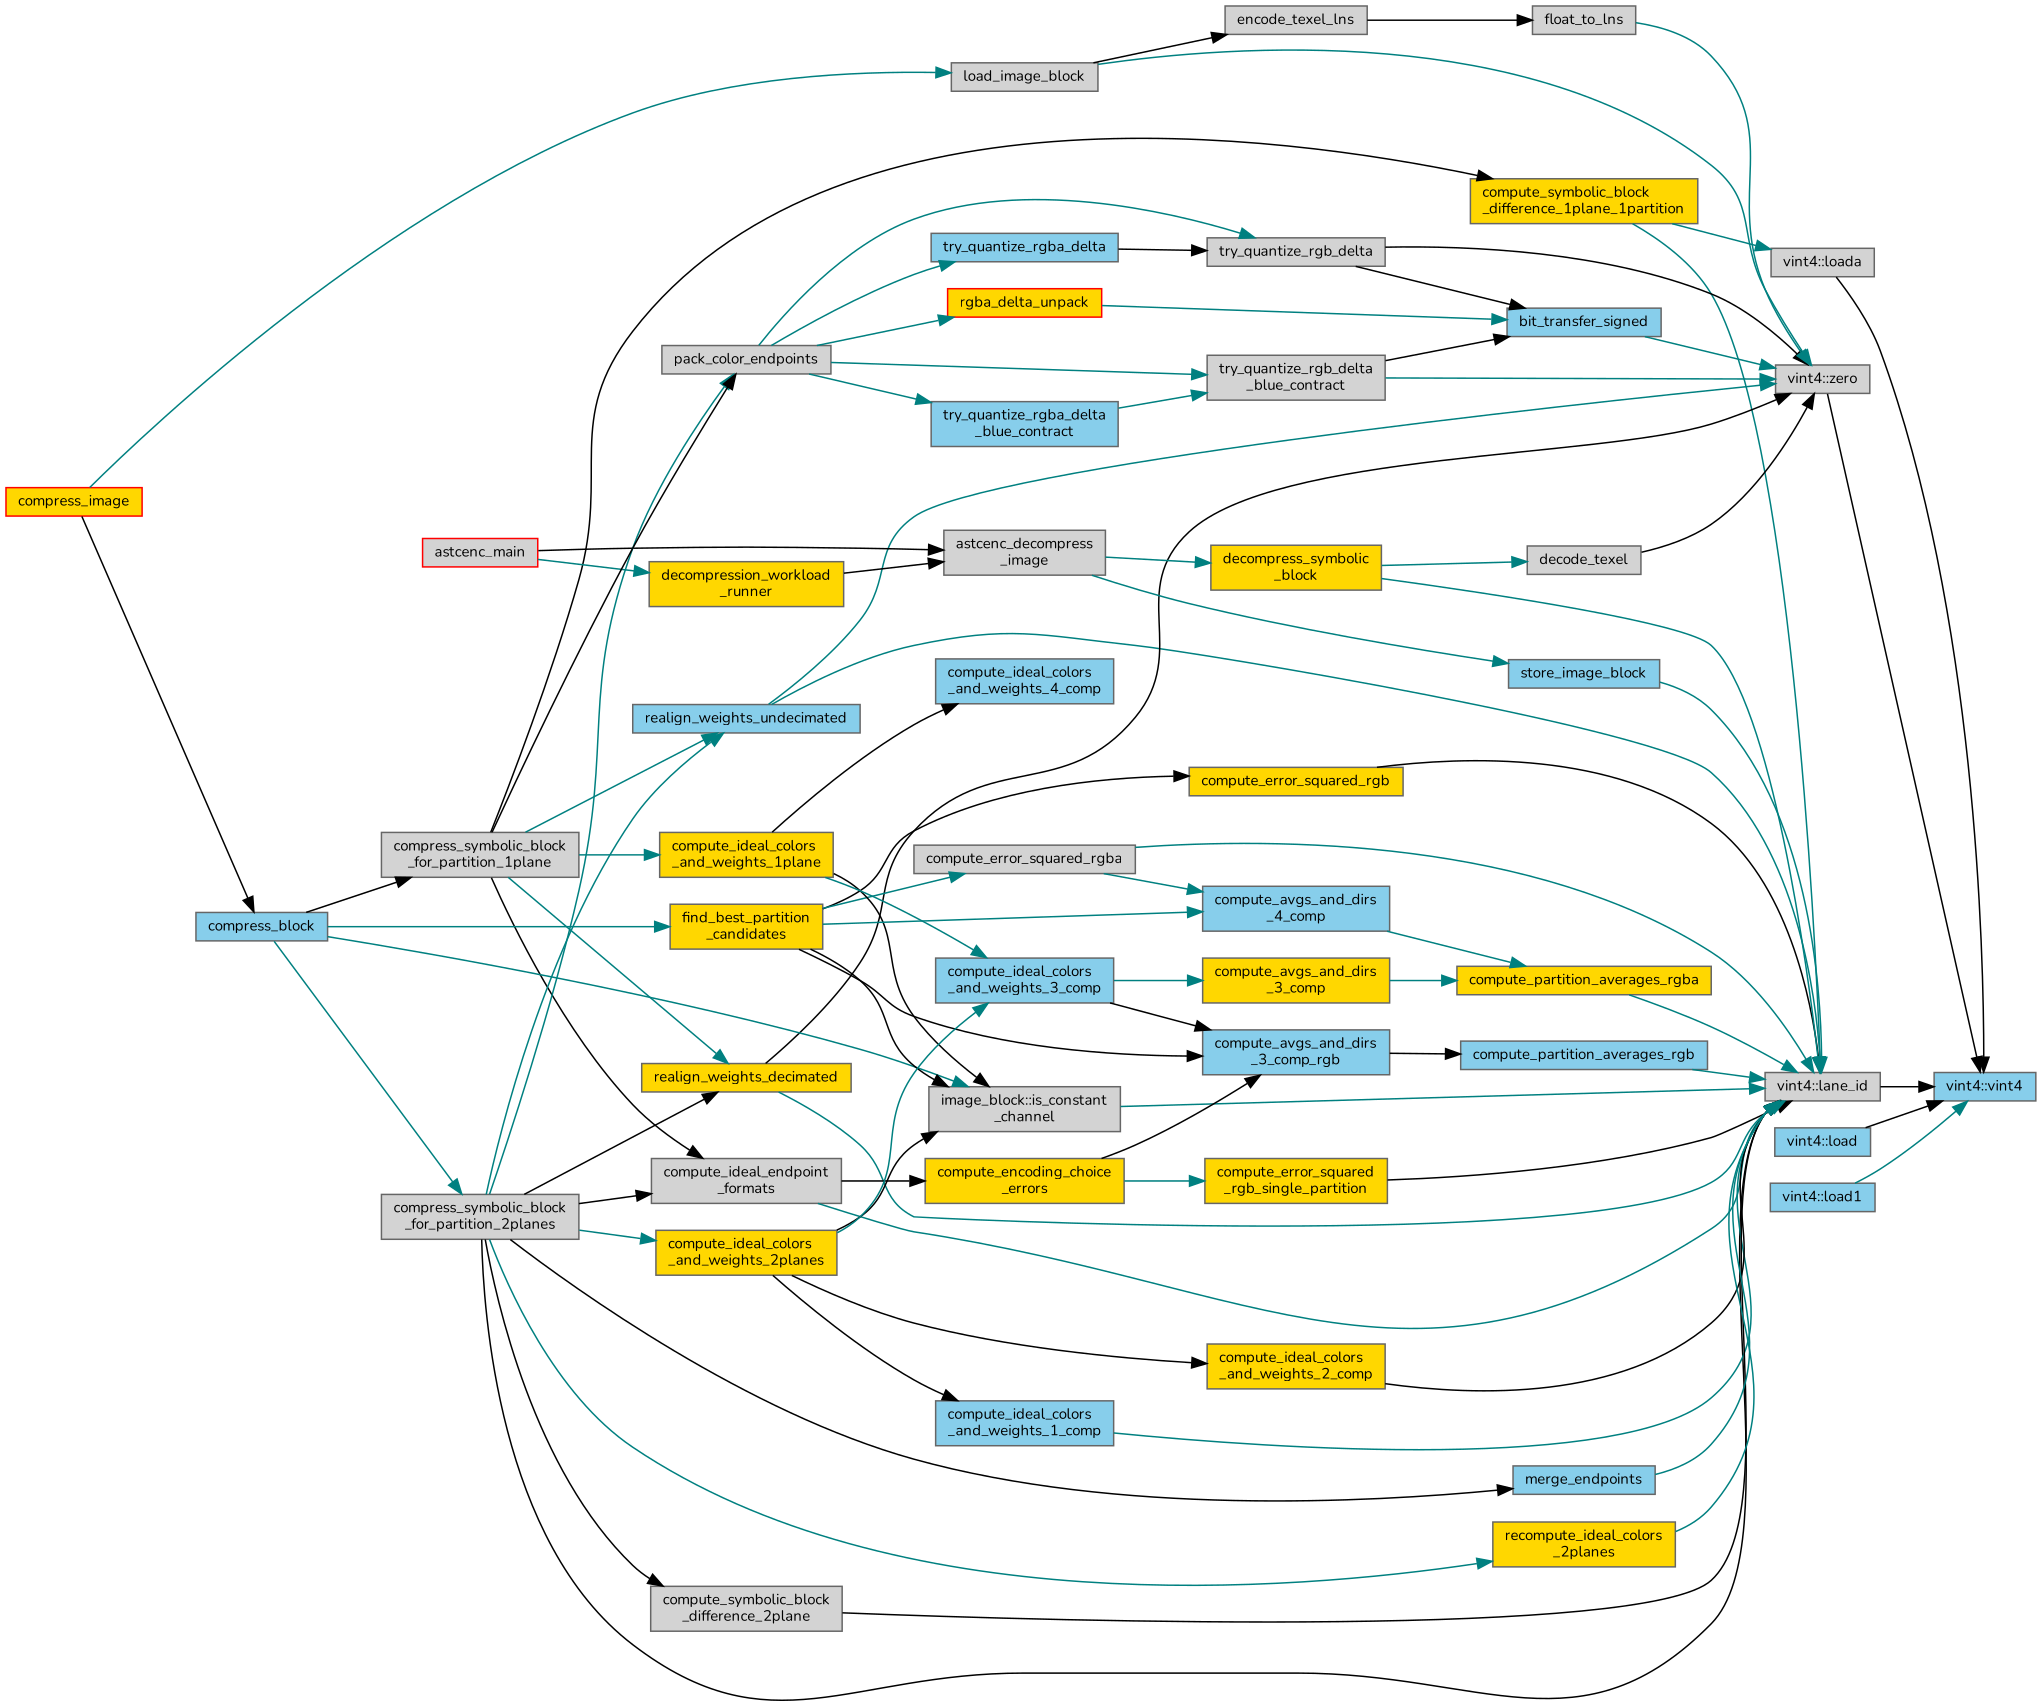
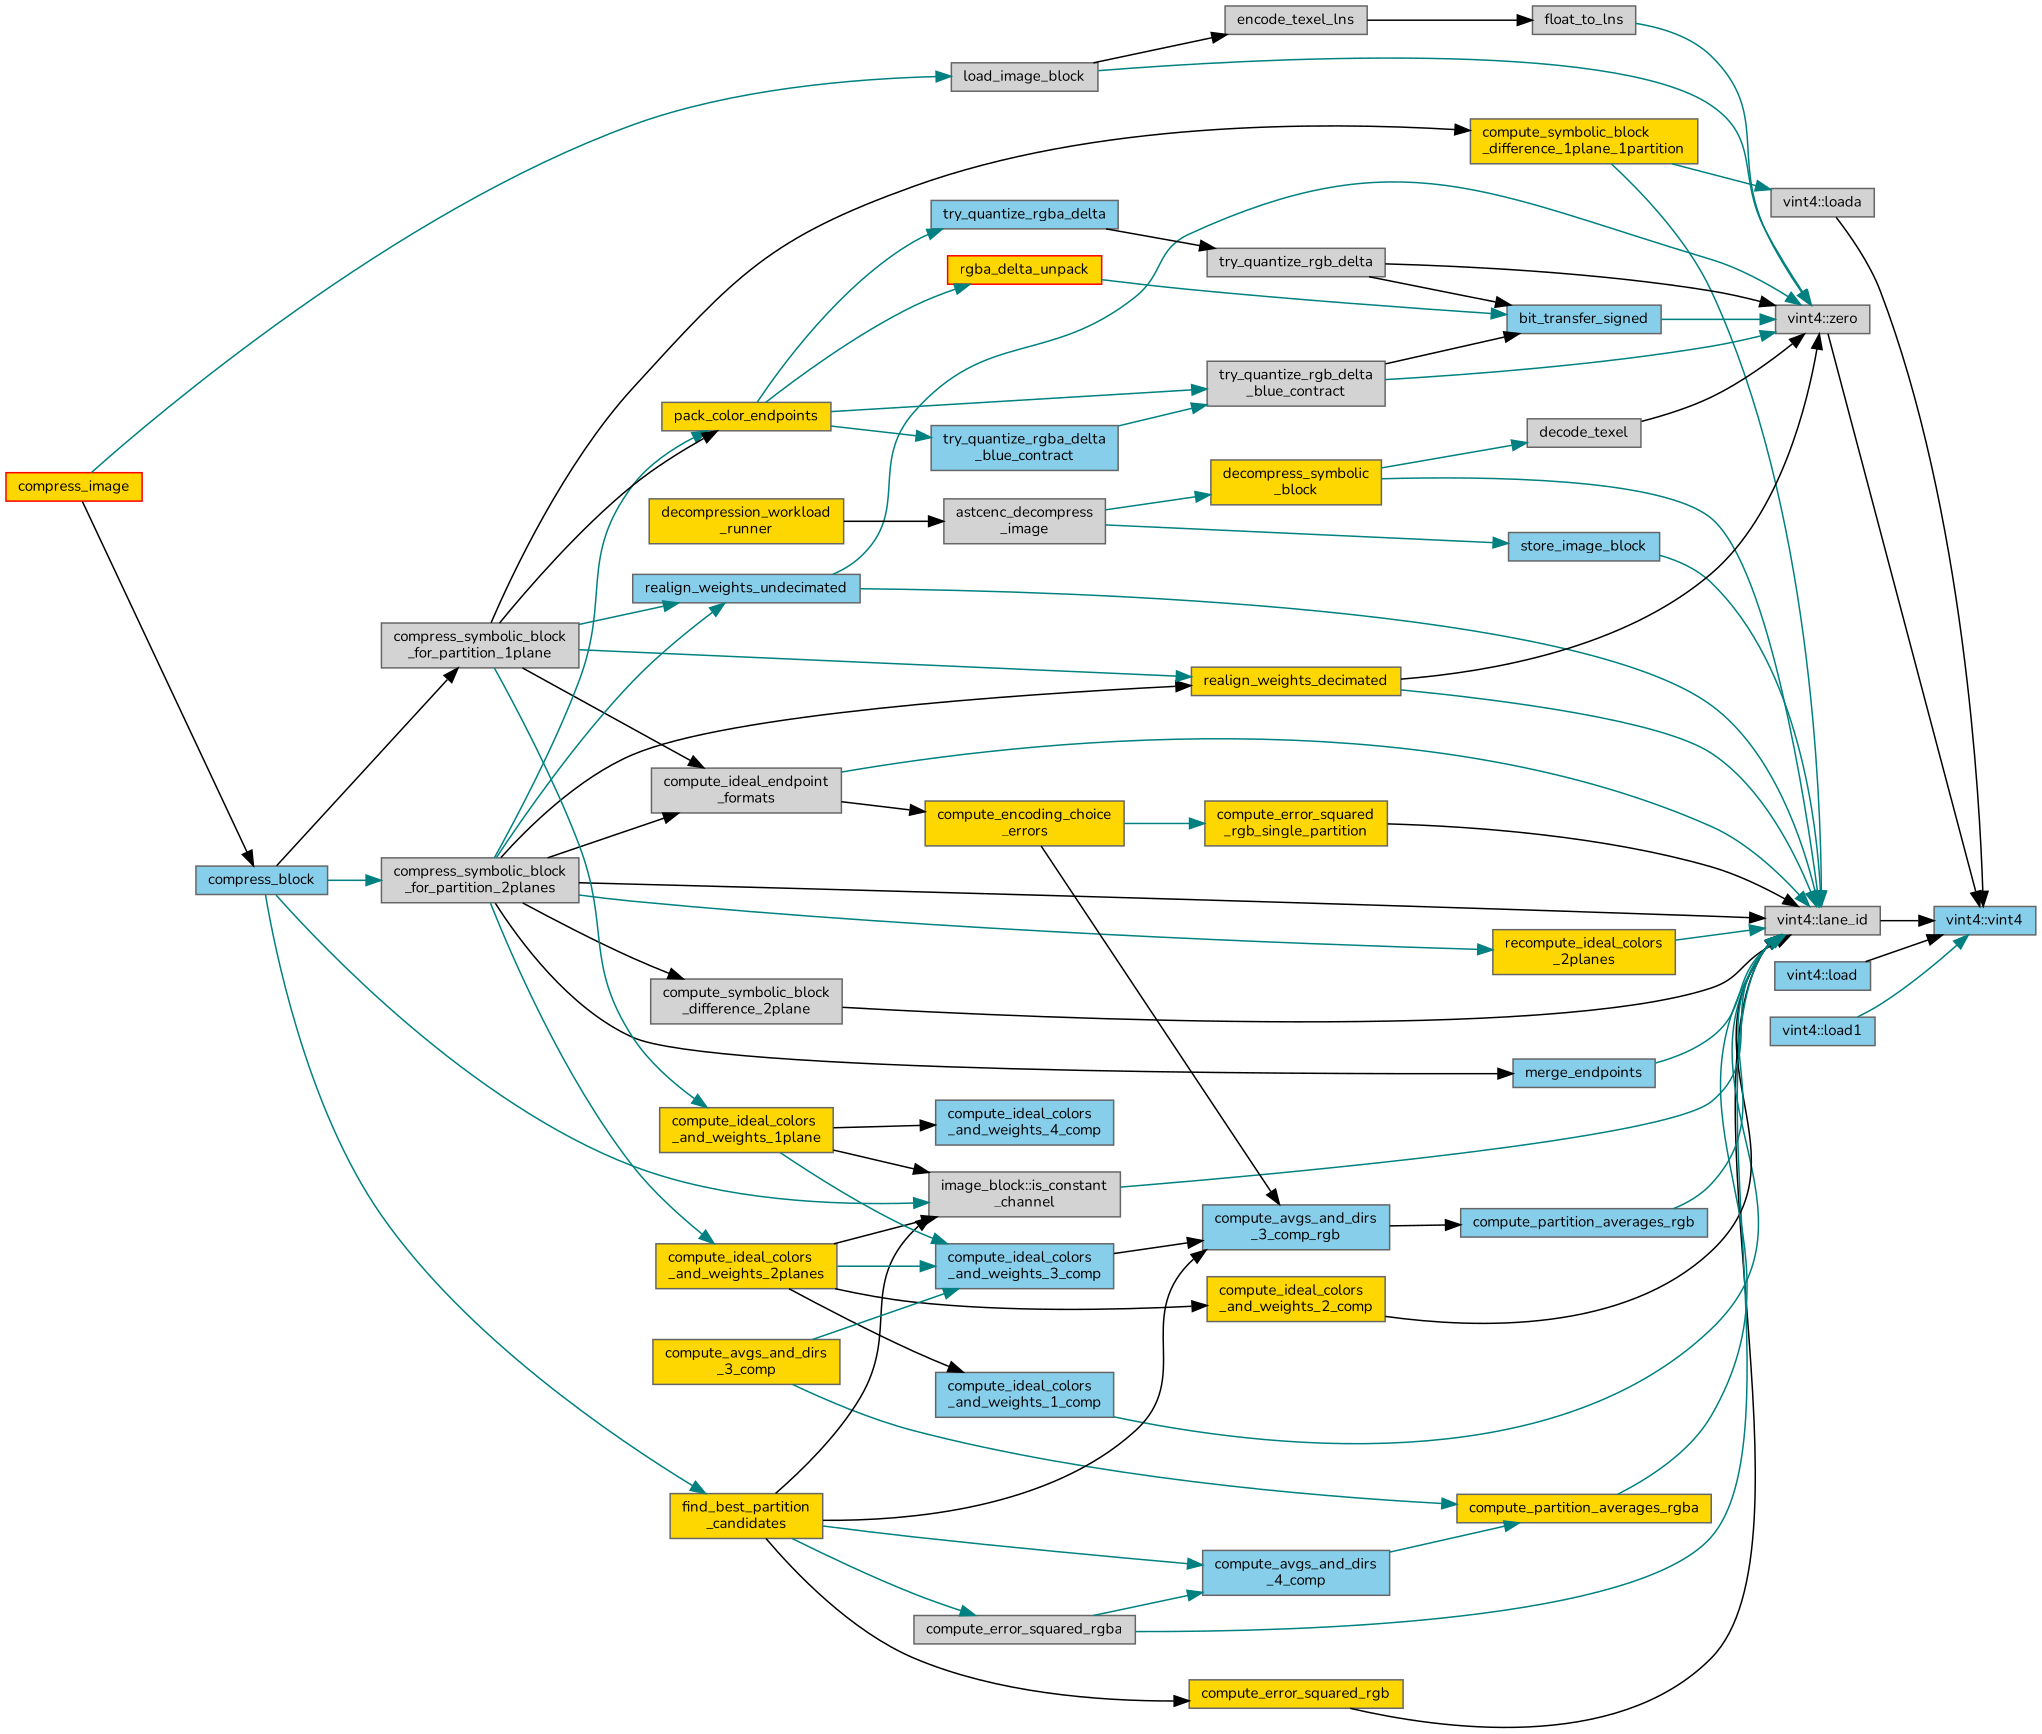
edge "pack_color_endpoints" -> "try_quantize_rgb_delta": removed
node "pack_color_endpoints": fillcolor lightgrey -> gold
node "astcenc_main": removed
edge "compute_ideal_colors _and_weights_3_comp" -> "compute_avgs_and_dirs _3_comp": reversed
